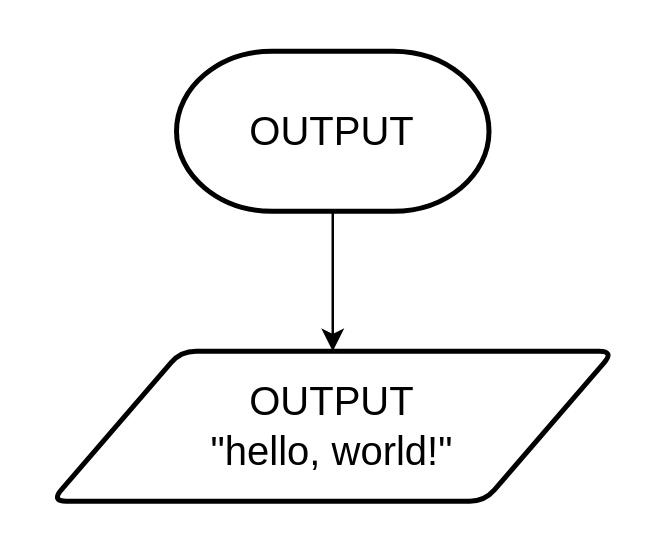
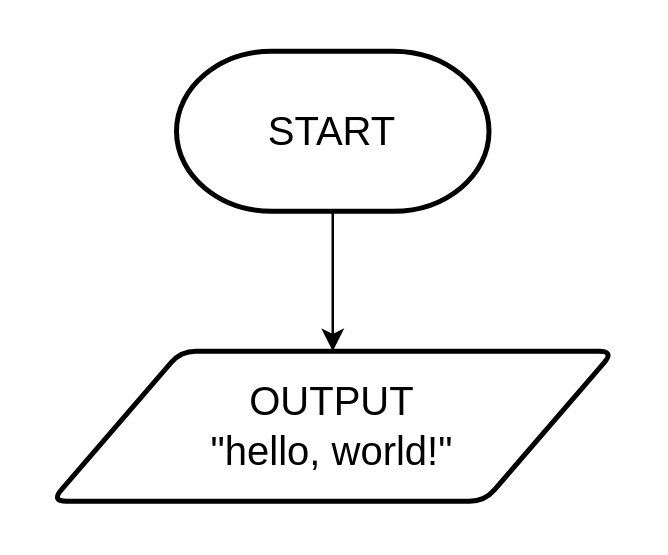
node "OUTPUT": label "OUTPUT" -> "START"
